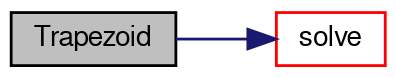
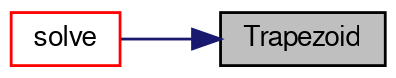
edge "Trapezoid" -> "solve": reversed
